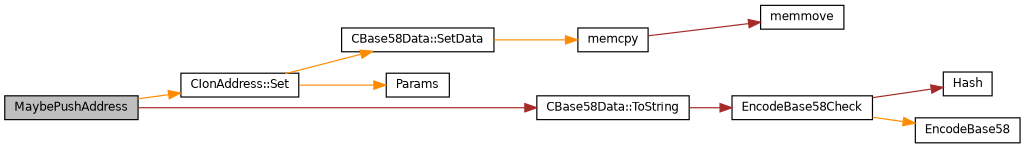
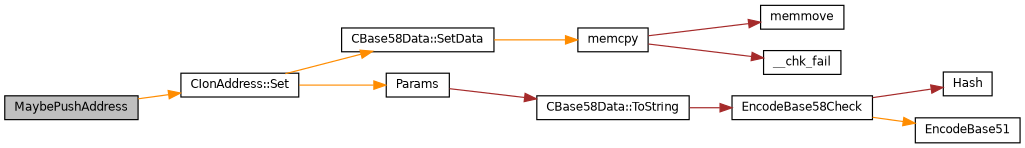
node "__chk_fail": added
edge "MaybePushAddress" -> "CBase58Data::ToString": now "Params" -> "CBase58Data::ToString"
node "EncodeBase58": label "EncodeBase58" -> "EncodeBase51"
